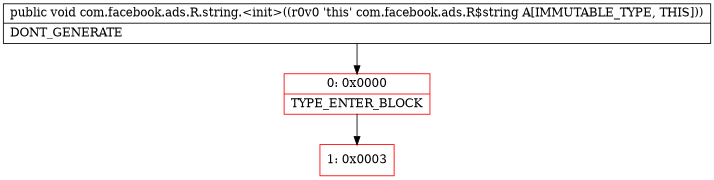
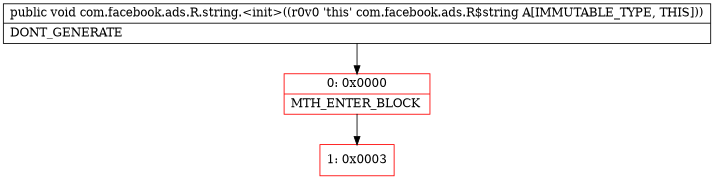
node "0: 0x0000": text "TYPE_ENTER_BLOCK" -> "MTH_ENTER_BLOCK"
